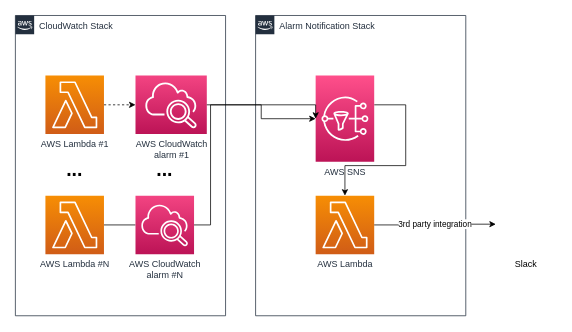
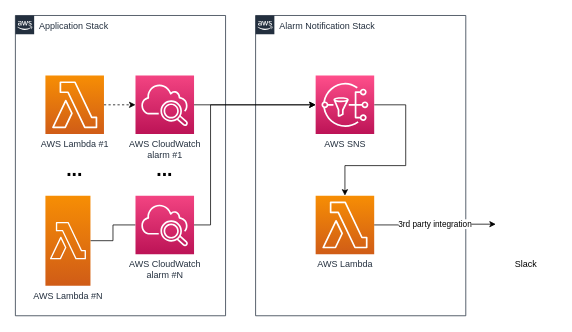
node "CloudWatch Stack": label "CloudWatch Stack" -> "Application Stack"
node "AWS CloudWatch alarm #1": size 71x59 -> 59x59
node "AWS SNS": size 59x86 -> 59x59
node "AWS Lambda #N": size 59x59 -> 45x90
